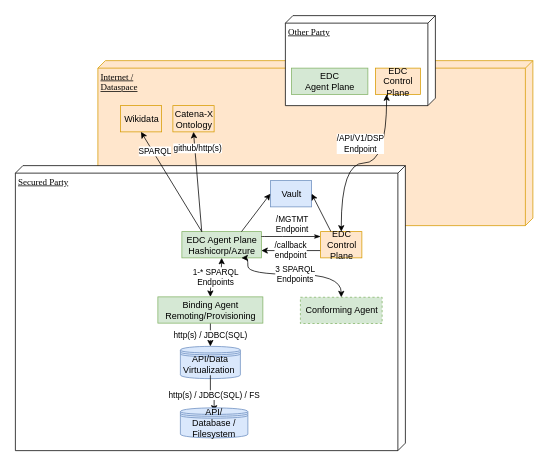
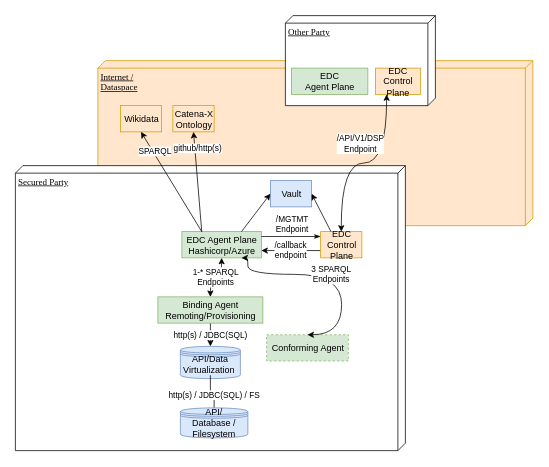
node "Conforming Agent": moved (341, 310) -> (308, 348)
edge "API/Data Virtualization" -> "API/ Database / Filesystem": arrowhead classic -> none
